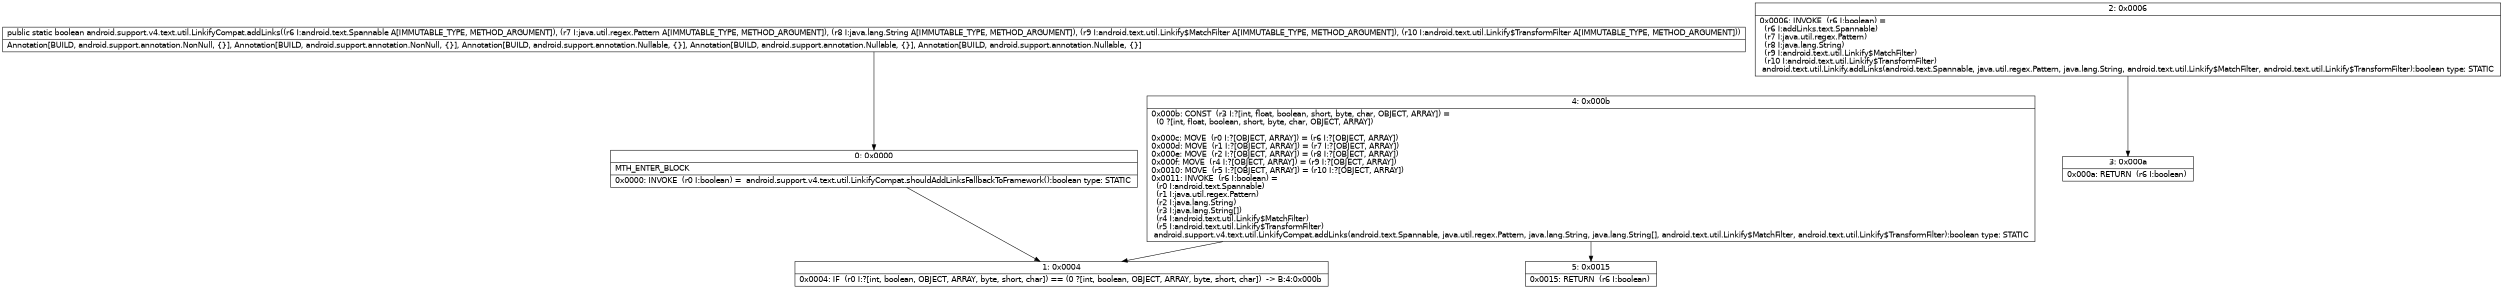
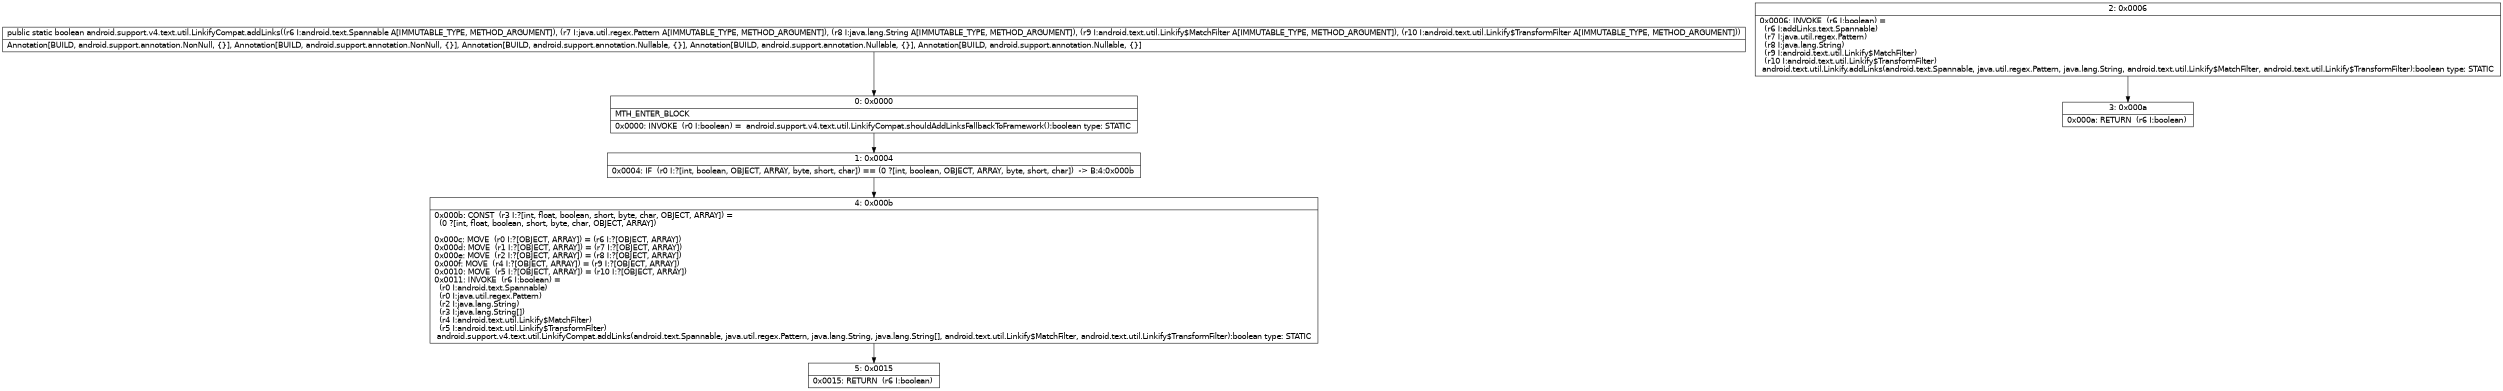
node "4: 0x000b": text "(r1 I:java.util.regex.Pattern)" -> "(r0 I:java.util.regex.Pattern)"
edge "4: 0x000b" -> "1: 0x0004": reversed
